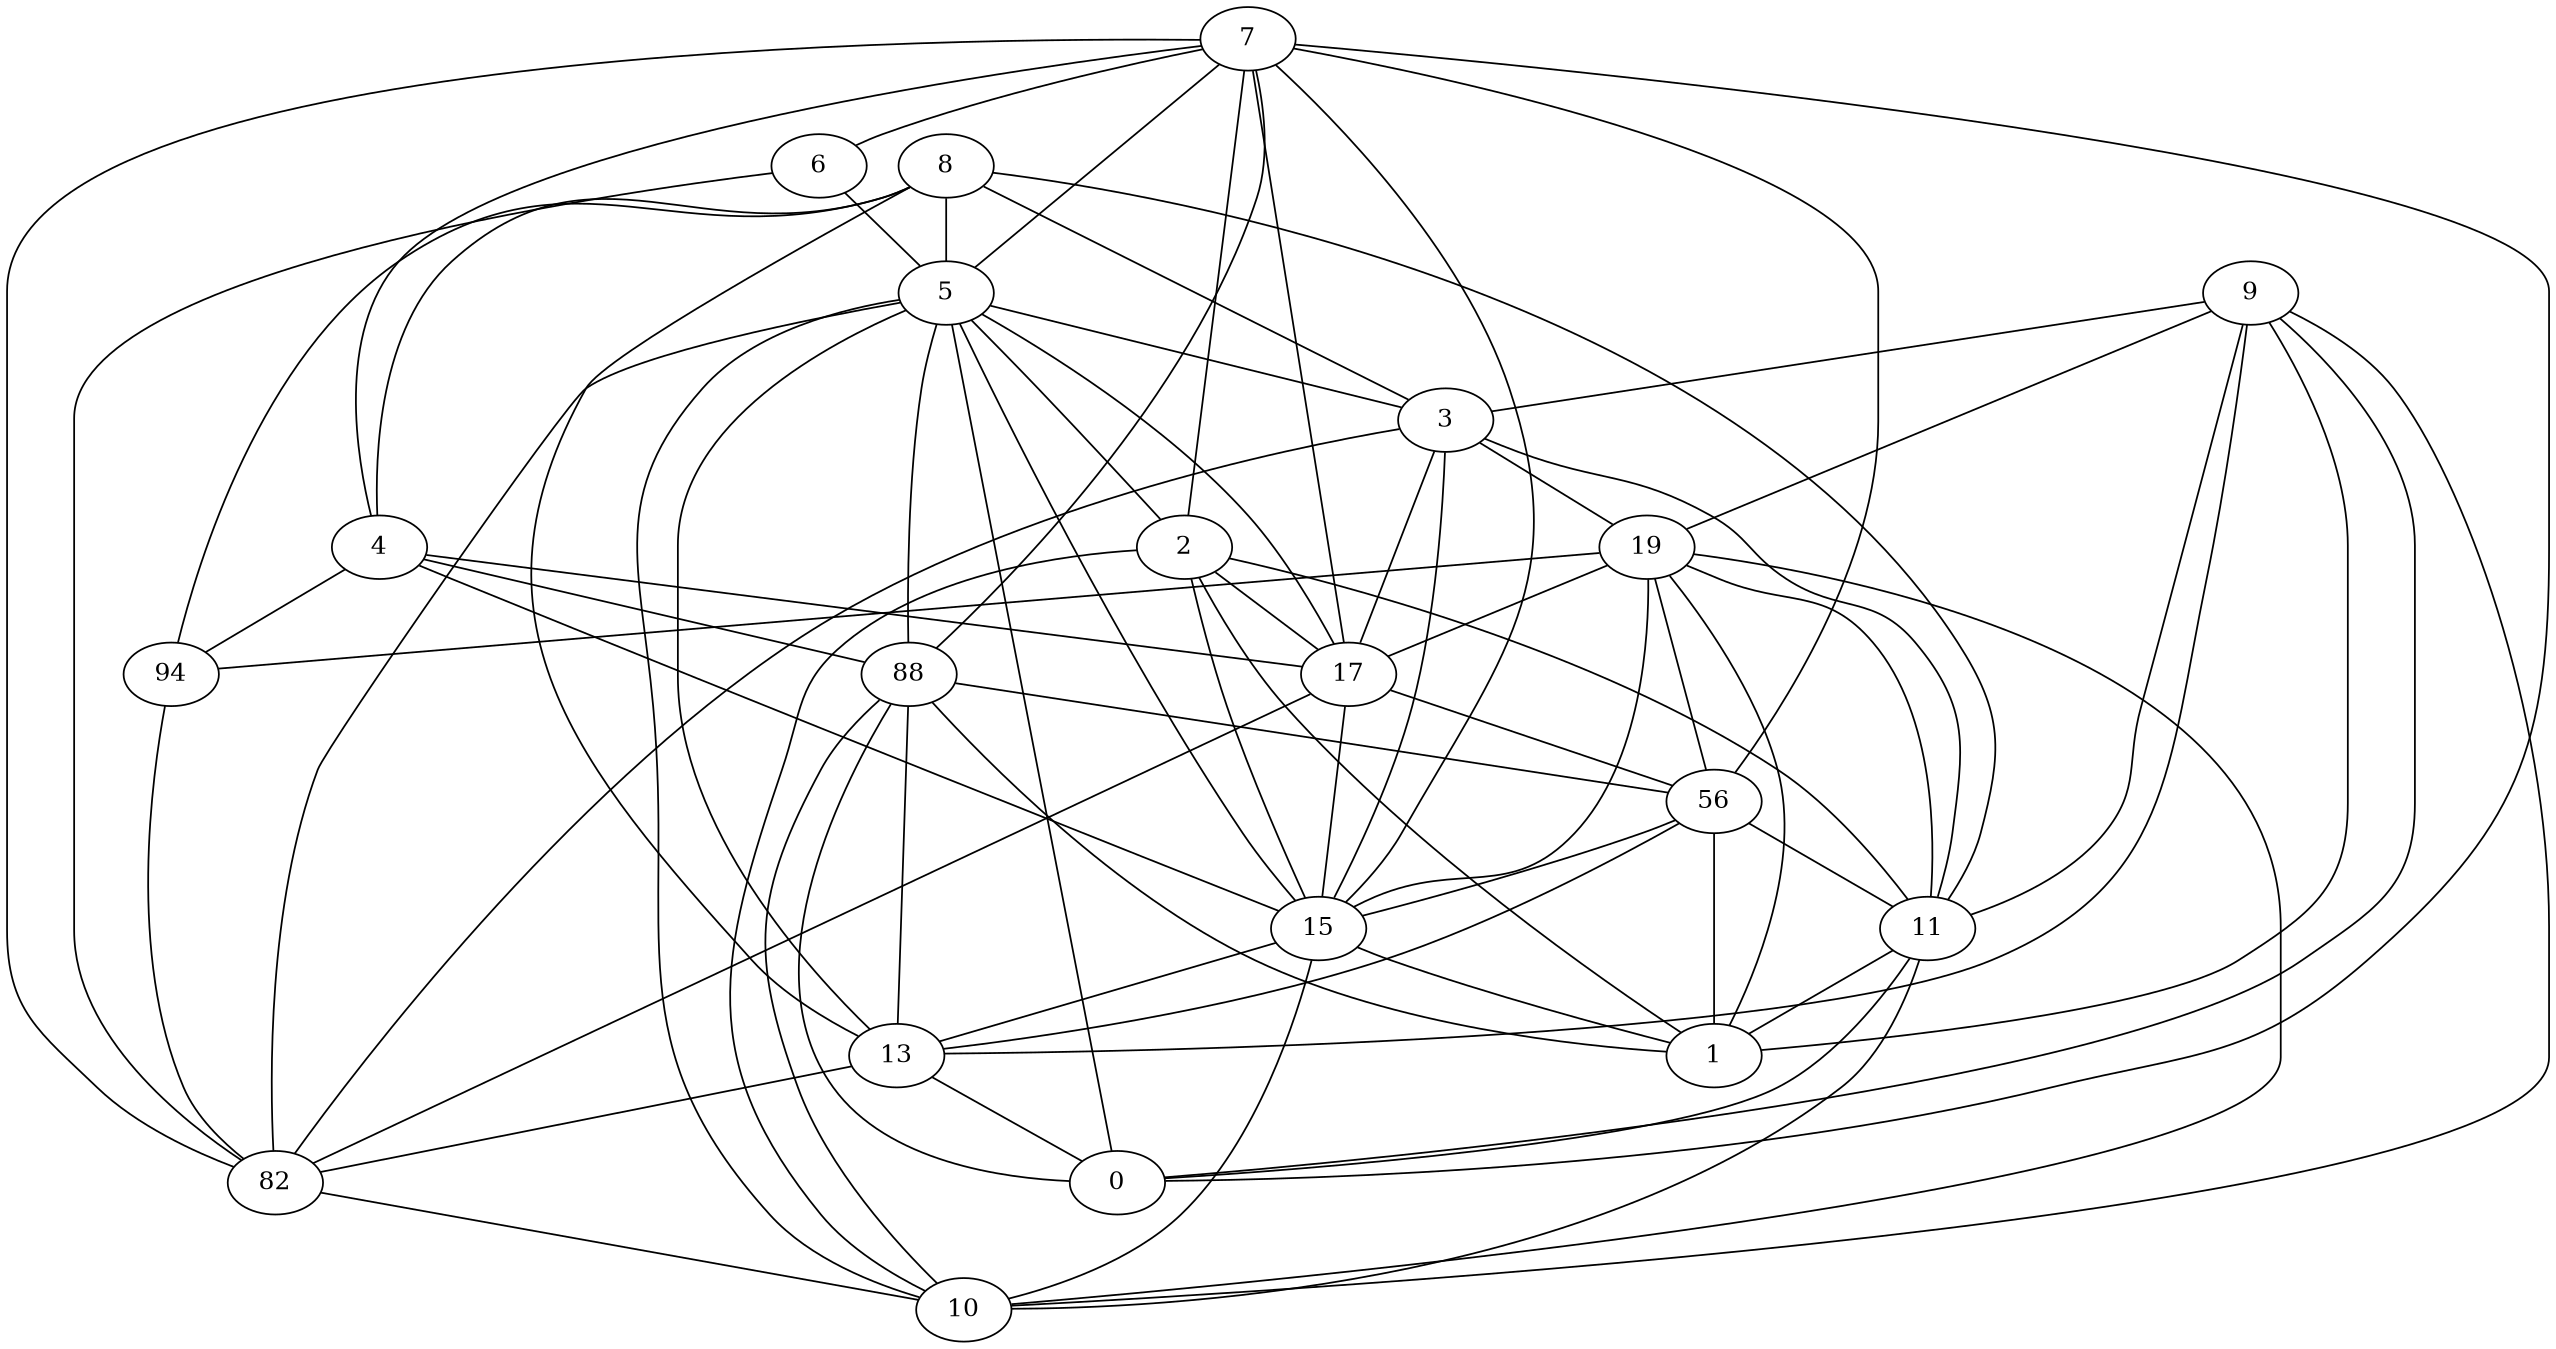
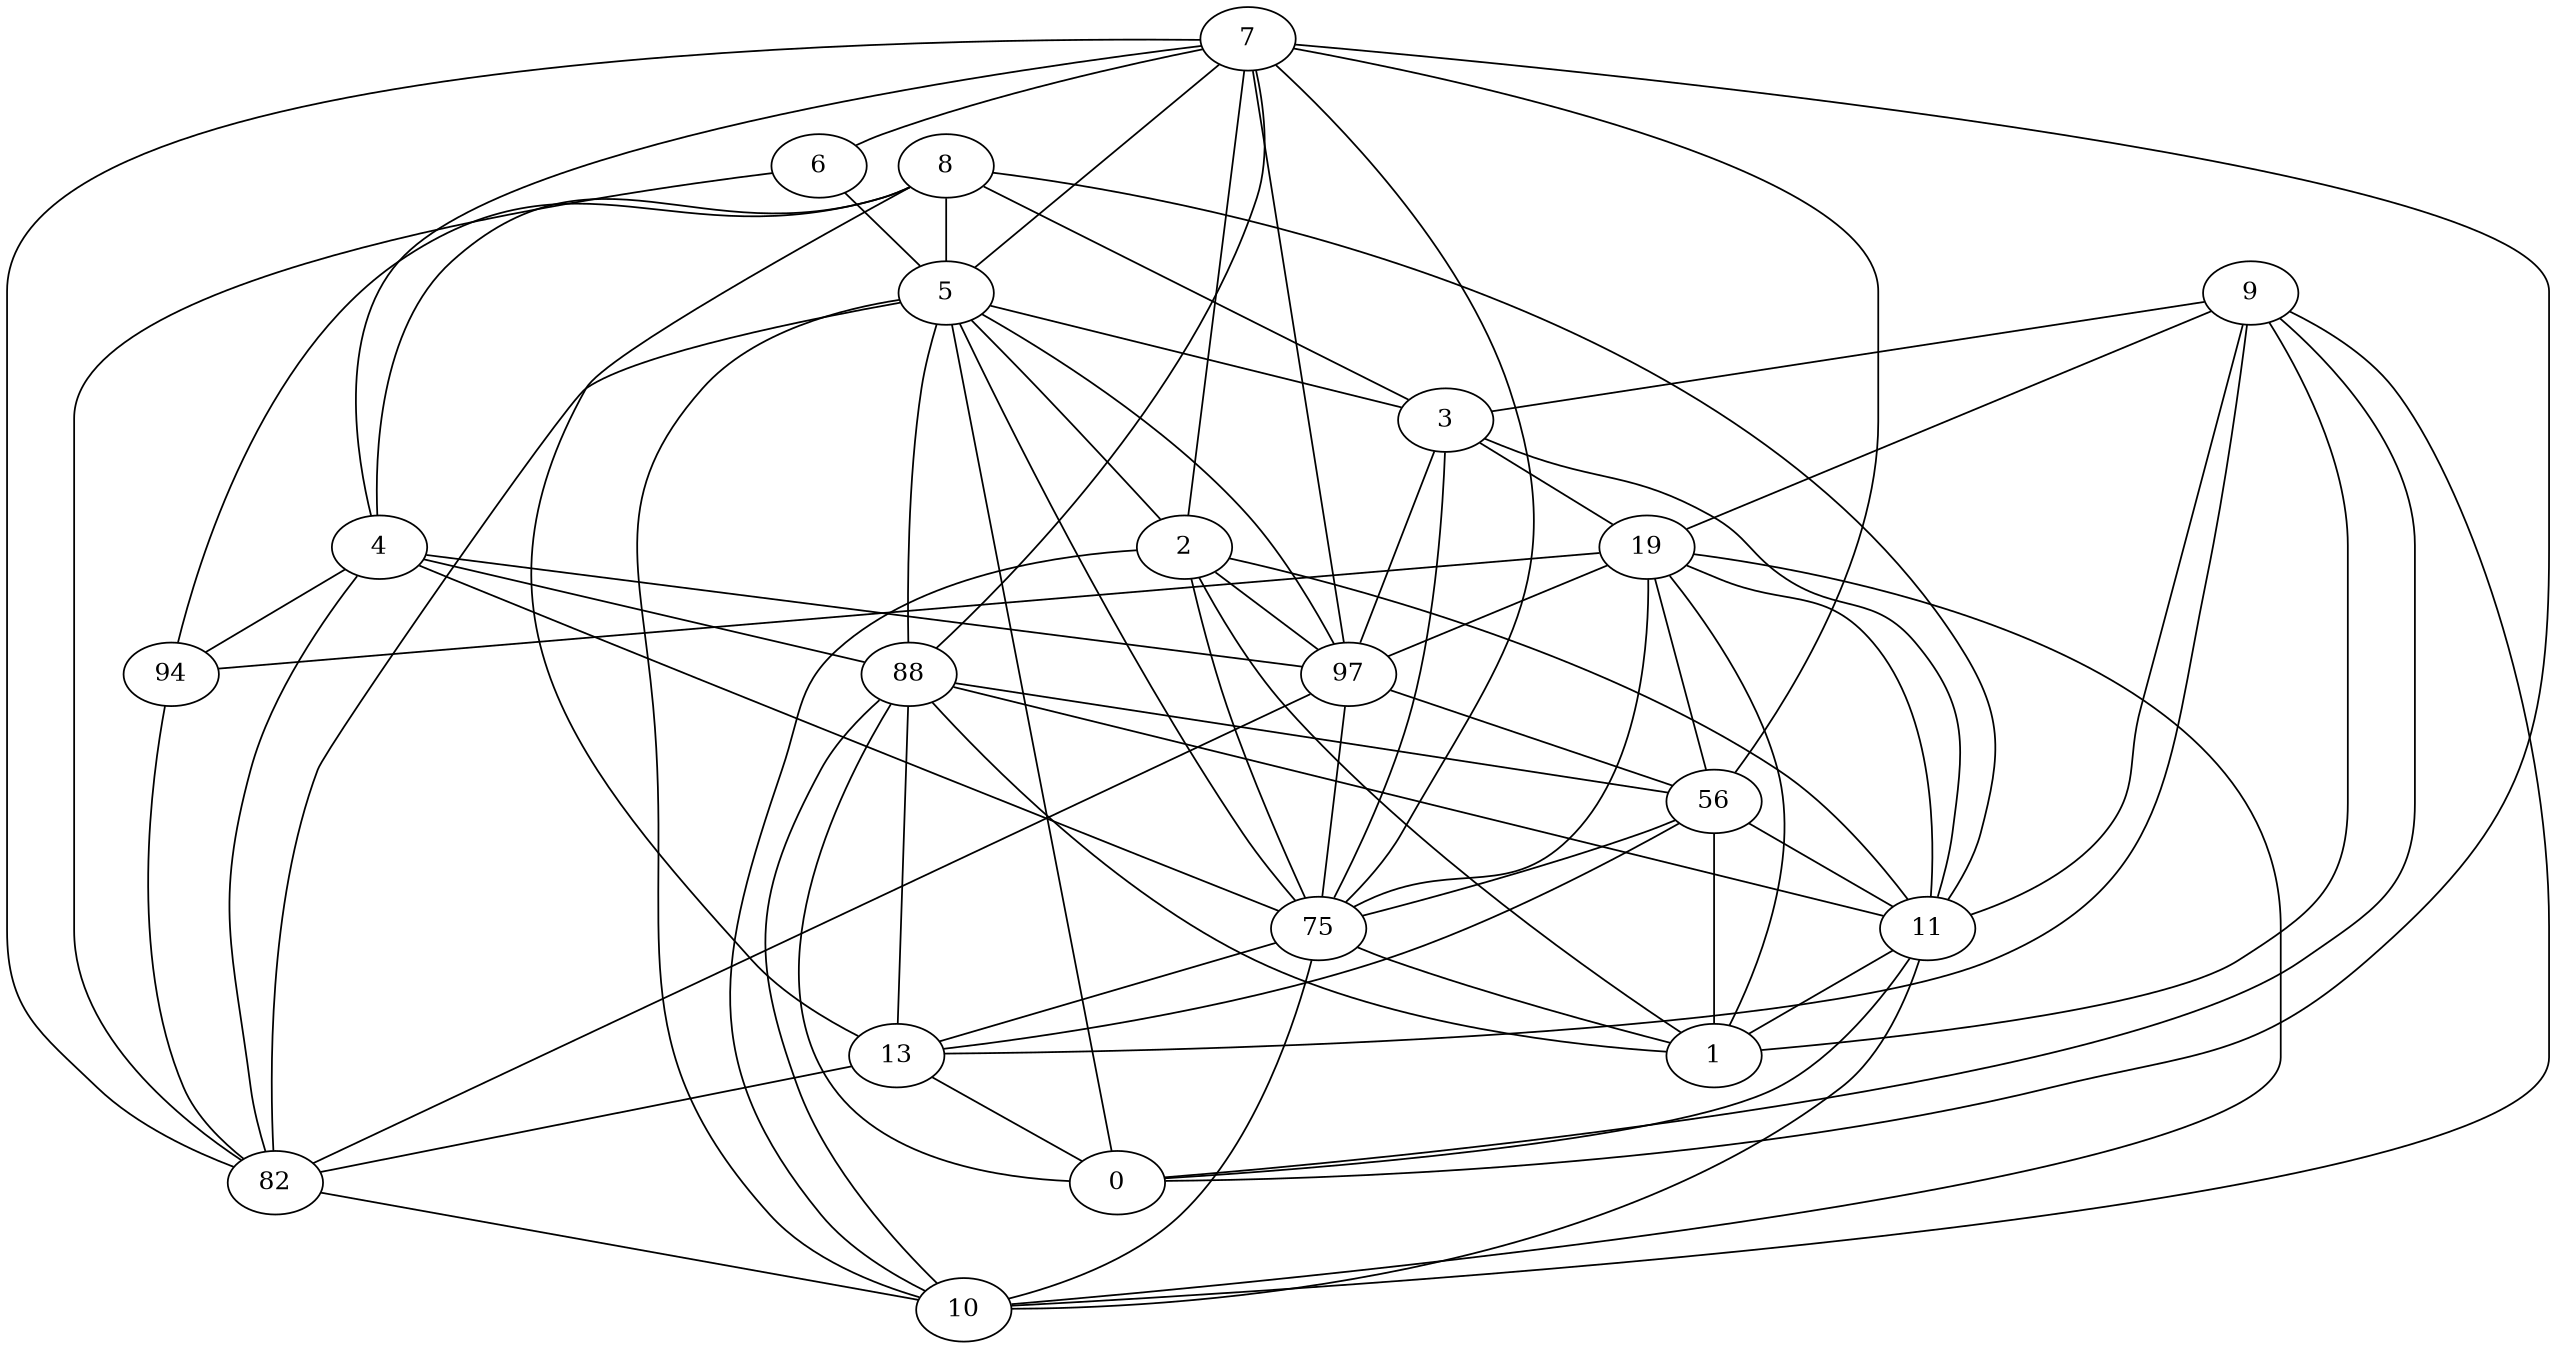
edge "5" -- "13": removed
edge "3" -- "82": now "4" -- "82"
node "17": label "17" -> "97"
edge "88" -- "11": added
node "15": label "15" -> "75"
